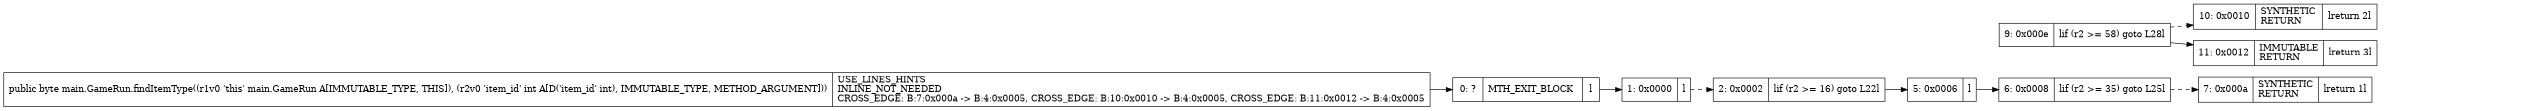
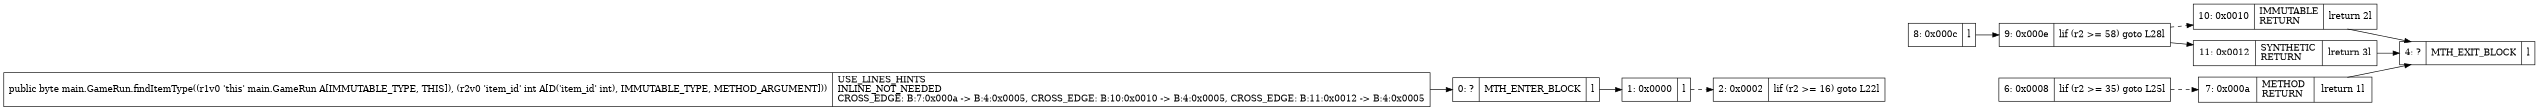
node "10: 0x0010": text "SYNTHETIC" -> "IMMUTABLE"
node "8: 0x000c": added
node "11: 0x0012": text "IMMUTABLE" -> "SYNTHETIC"
node "4: ?": added
node "7: 0x000a": text "SYNTHETIC" -> "METHOD"
node "0: ?": text "MTH_EXIT_BLOCK" -> "MTH_ENTER_BLOCK"
node "5: 0x0006": removed
